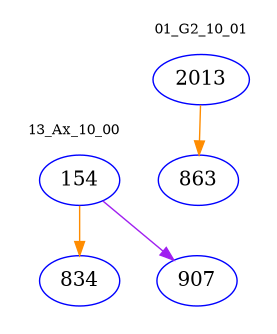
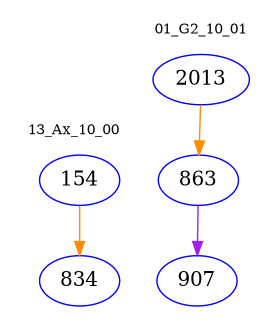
edge "154" -> "907": now "863" -> "907"
